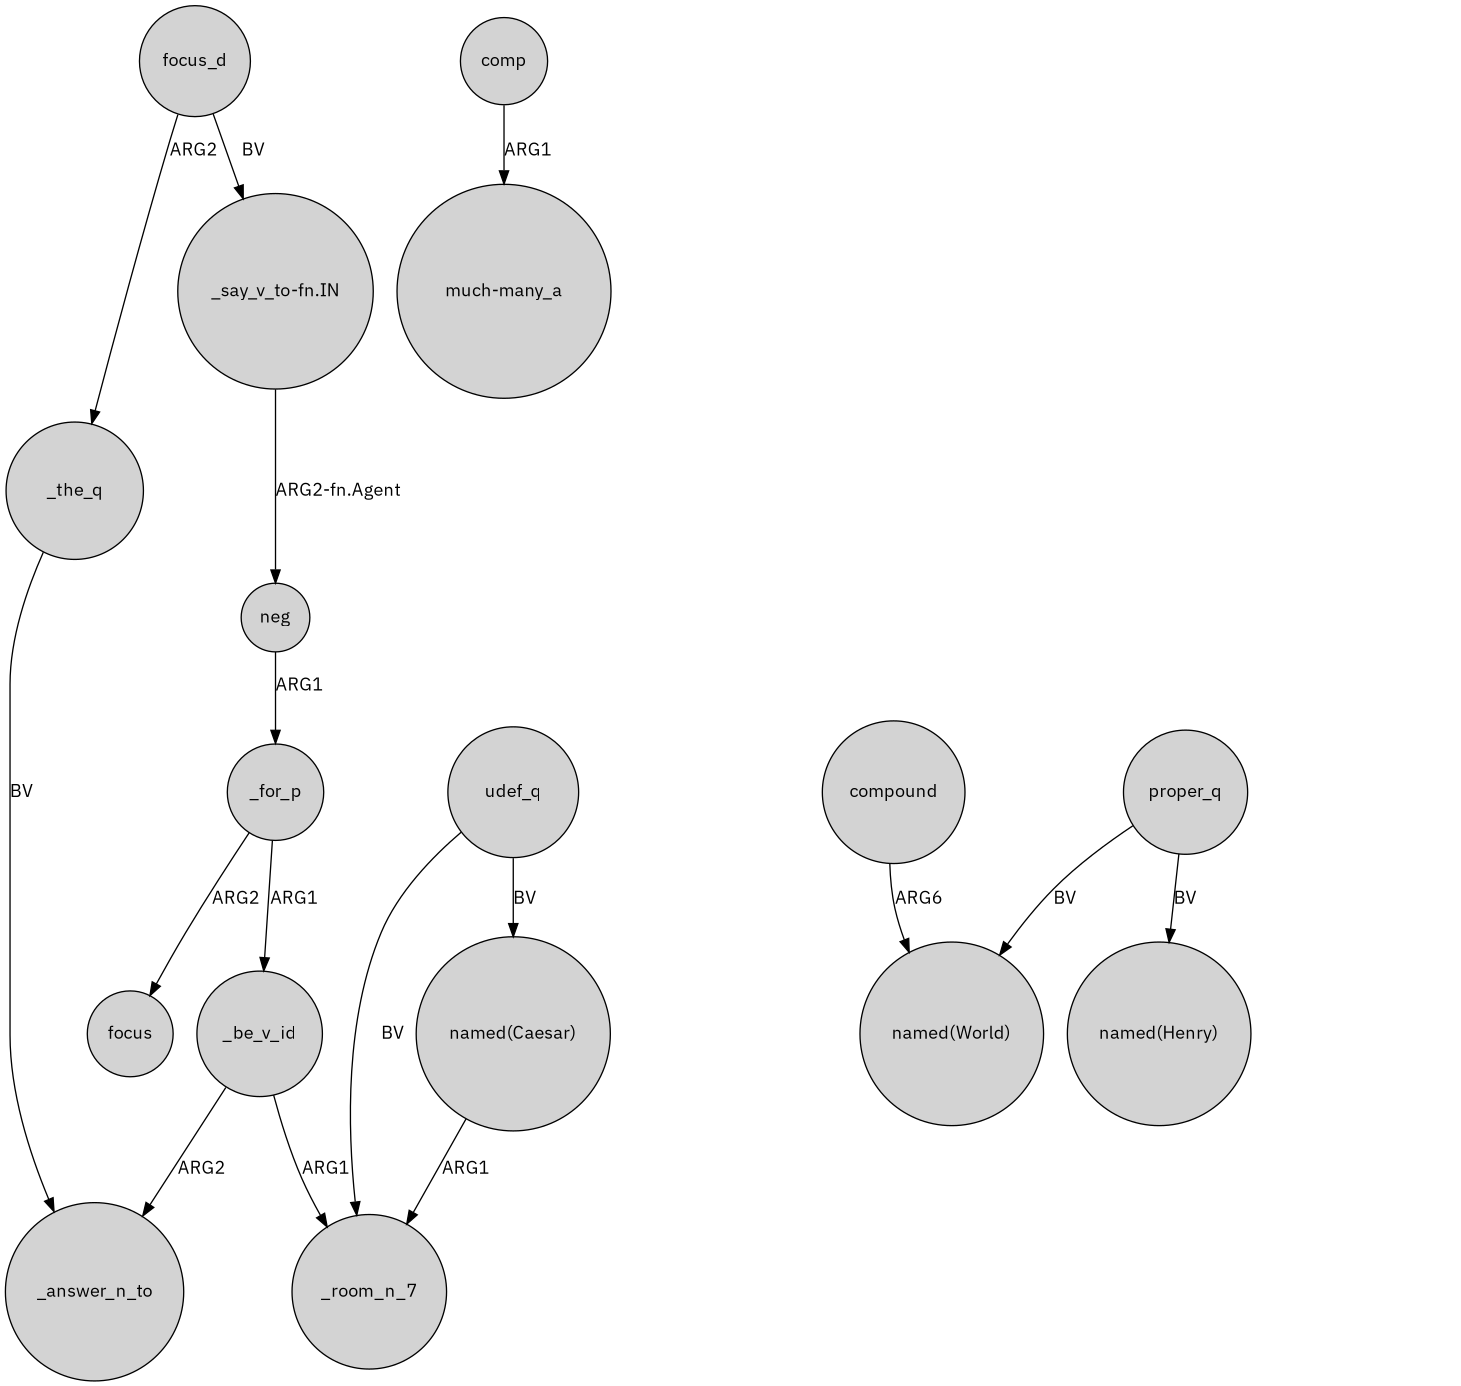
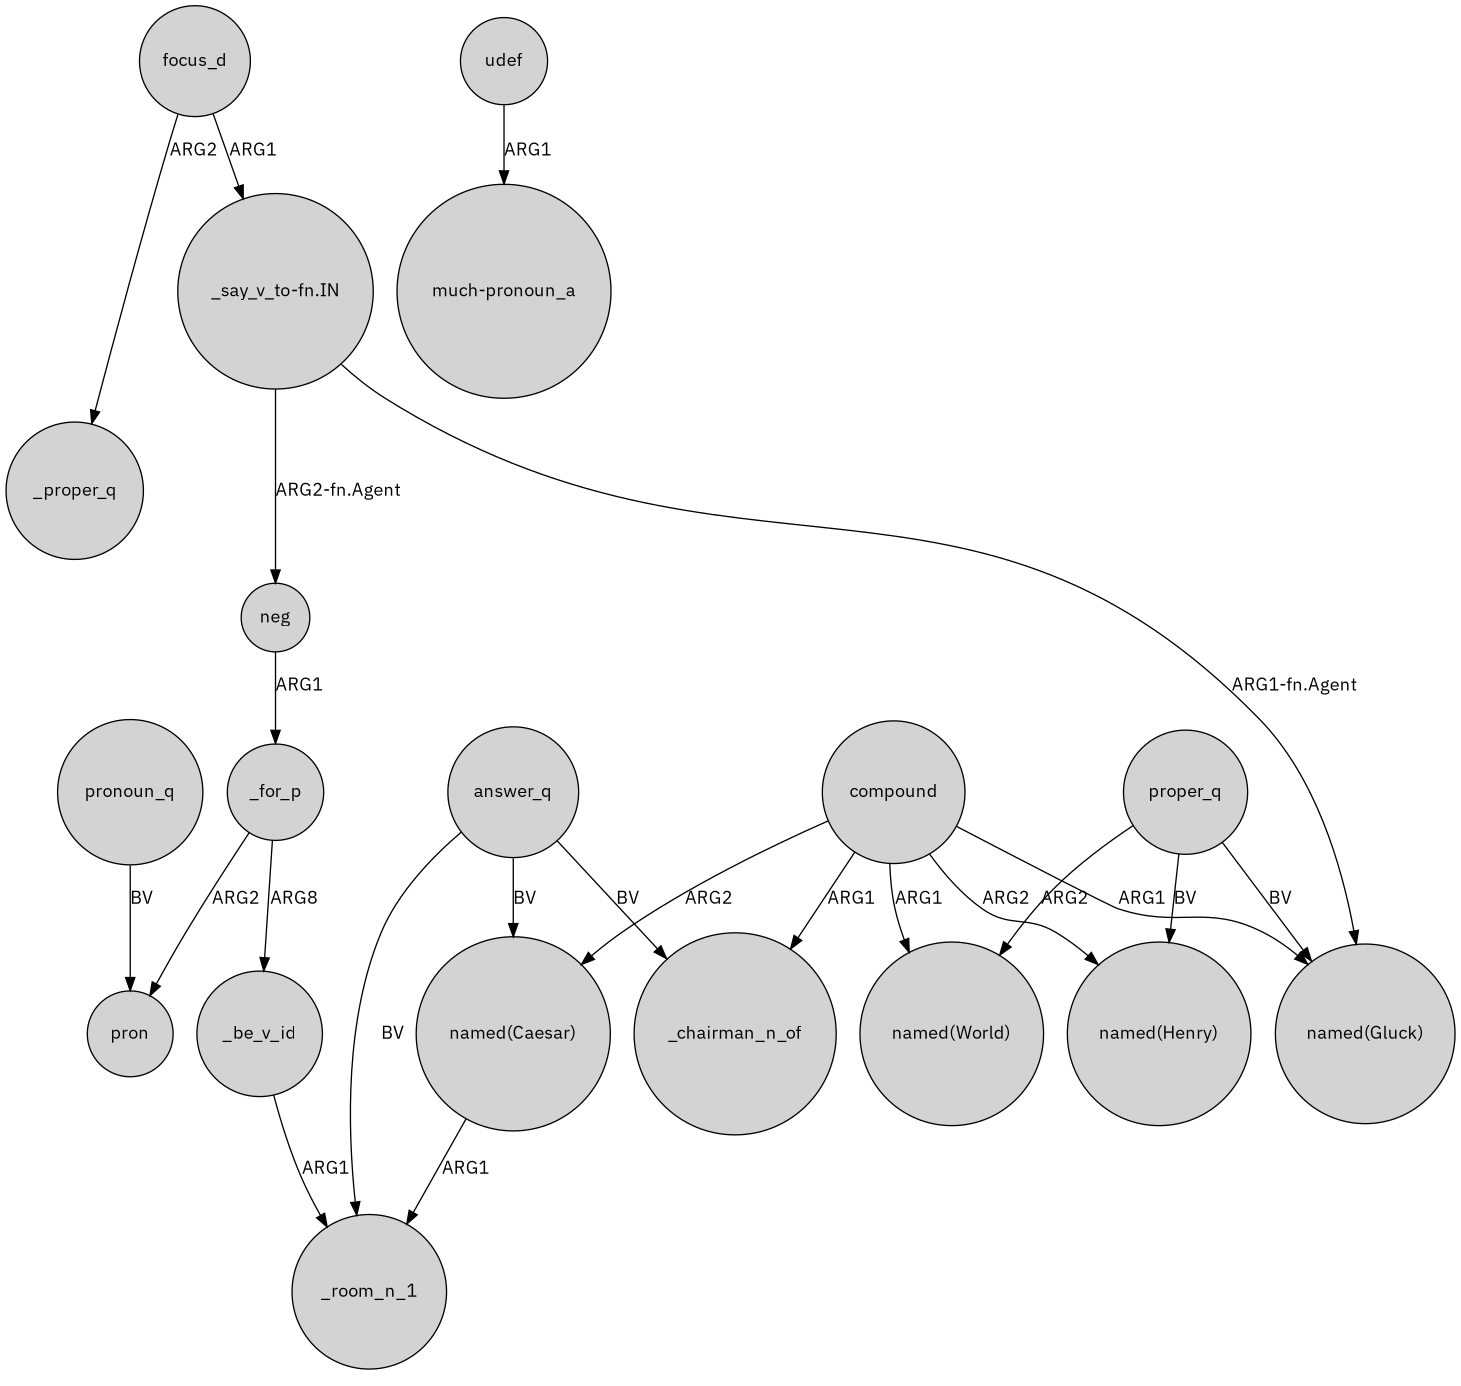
node "comp": label "comp" -> "udef"
edge "focus_d" -> "_say_v_to-fn.IN": label "BV" -> "ARG1"
node "much-many_a": label "much-many_a" -> "much-pronoun_a"
node "_the_q": label "_the_q" -> "_proper_q"
node "pronoun_q": added
node "udef_q": label "udef_q" -> "answer_q"
edge "compound" -> "named(Caesar)": added, label "ARG2"
edge "_for_p" -> "_be_v_id": label "ARG1" -> "ARG8"
edge "compound" -> "named(World)": label "ARG6" -> "ARG1"
edge "proper_q" -> "named(World)": label "BV" -> "ARG2"
edge "compound" -> "named(Henry)": added, label "ARG2"
node "focus": label "focus" -> "pron"
node "_chairman_n_of": added
node "named(Gluck)": added
node "_answer_n_to": removed
node "_room_n_7": label "_room_n_7" -> "_room_n_1"
